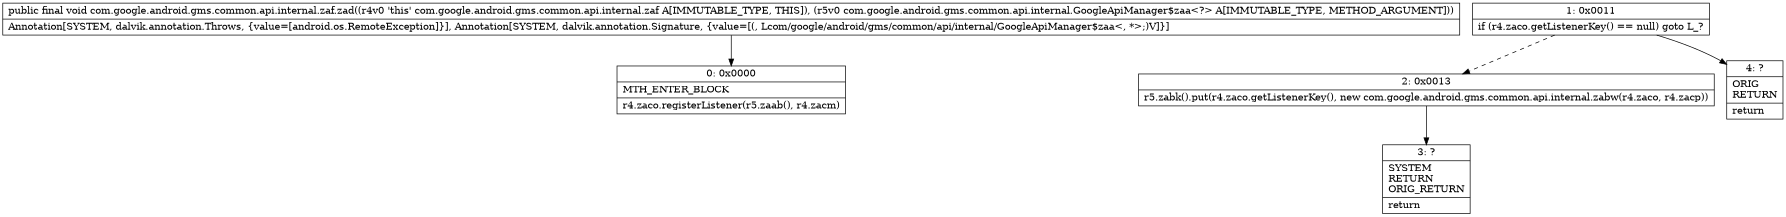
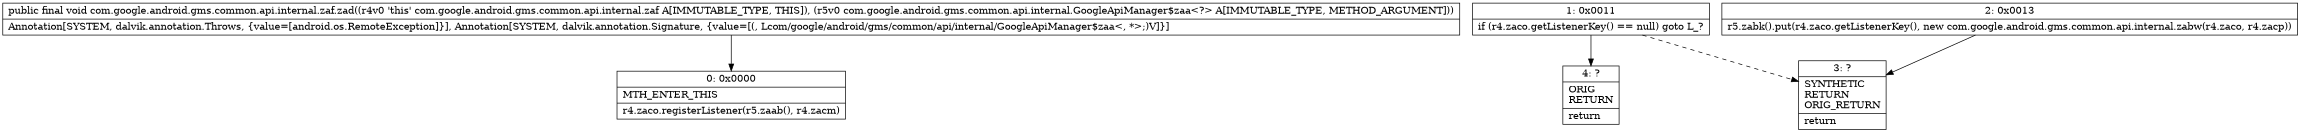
edge "1: 0x0011" -> "2: 0x0013": now "1: 0x0011" -> "3: ?"
node "0: 0x0000": text "MTH_ENTER_BLOCK" -> "MTH_ENTER_THIS"
node "3: ?": text "SYSTEM" -> "SYNTHETIC"
